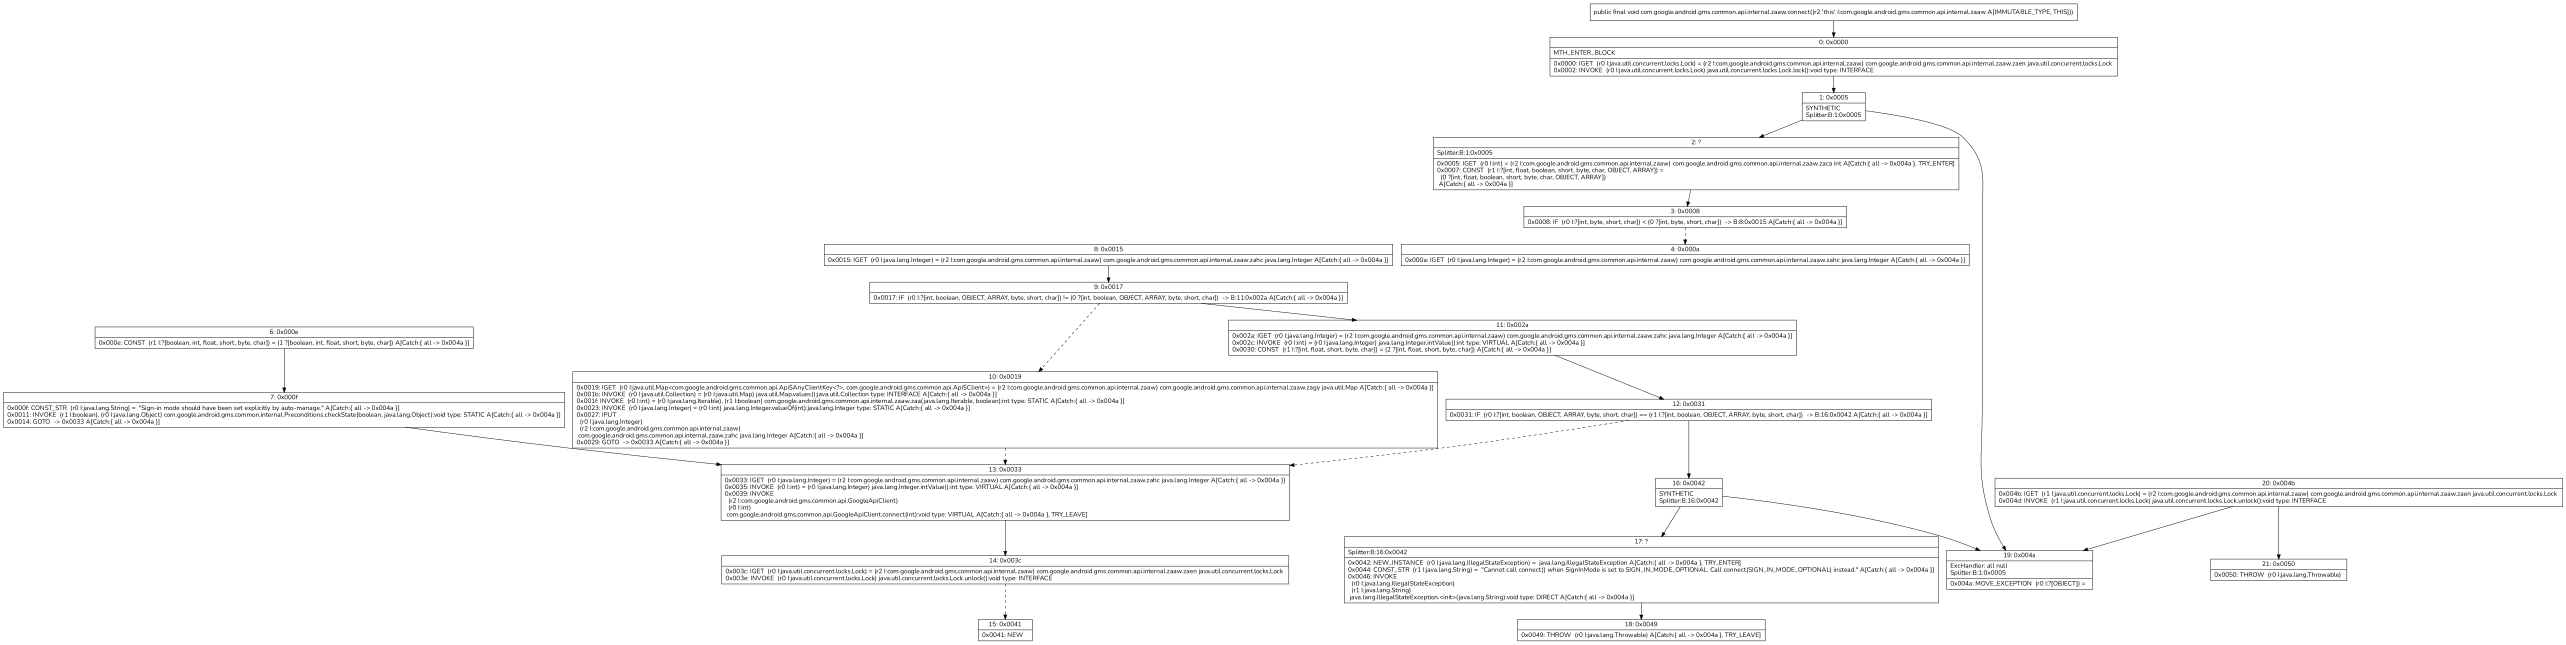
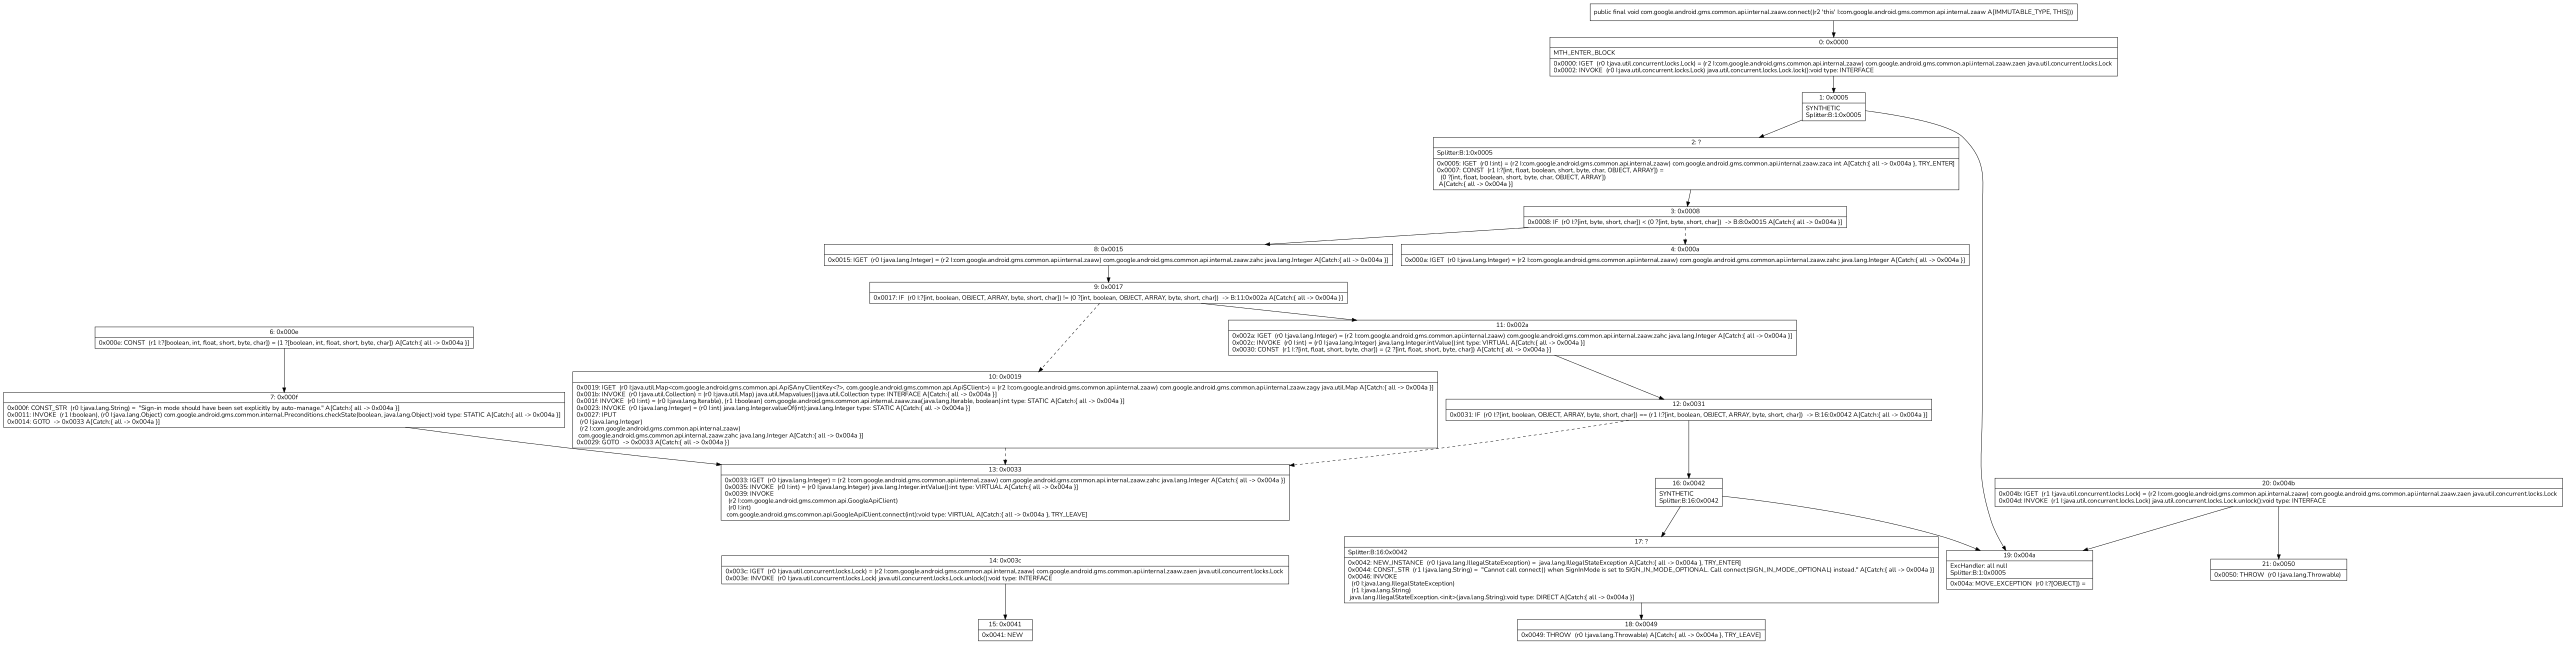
edge "3: 0x0008" -> "8: 0x0015": added
edge "13: 0x0033" -> "14: 0x003c": removed
edge "14: 0x003c" -> "15: 0x0041": style dashed -> solid
